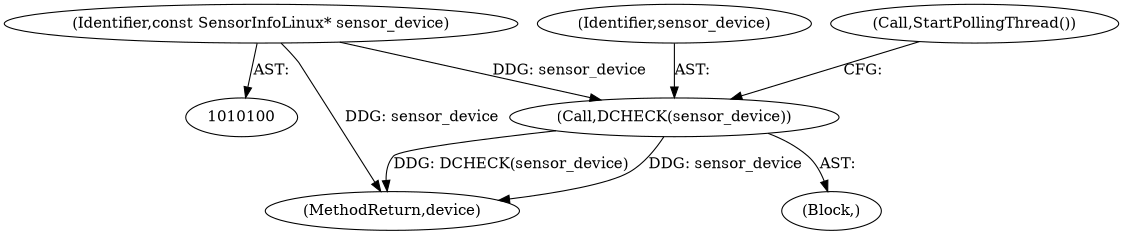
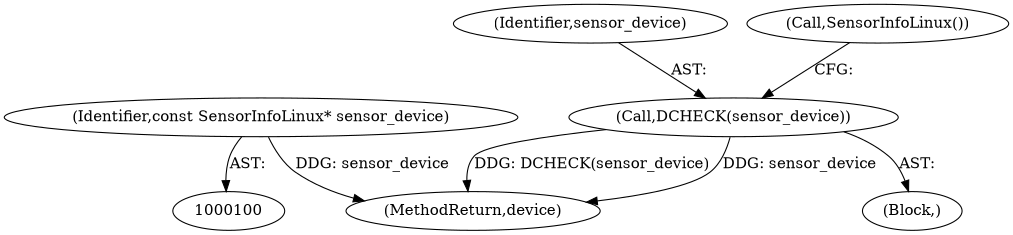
node "(Call,StartPollingThread())": label "(Call,StartPollingThread())" -> "(Call,SensorInfoLinux())"
edge "(Identifier,const SensorInfoLinux* sensor_device)" -> "(Call,DCHECK(sensor_device))": removed, label "DDG: sensor_device"
node "1010100": label "1010100" -> "1000100"
